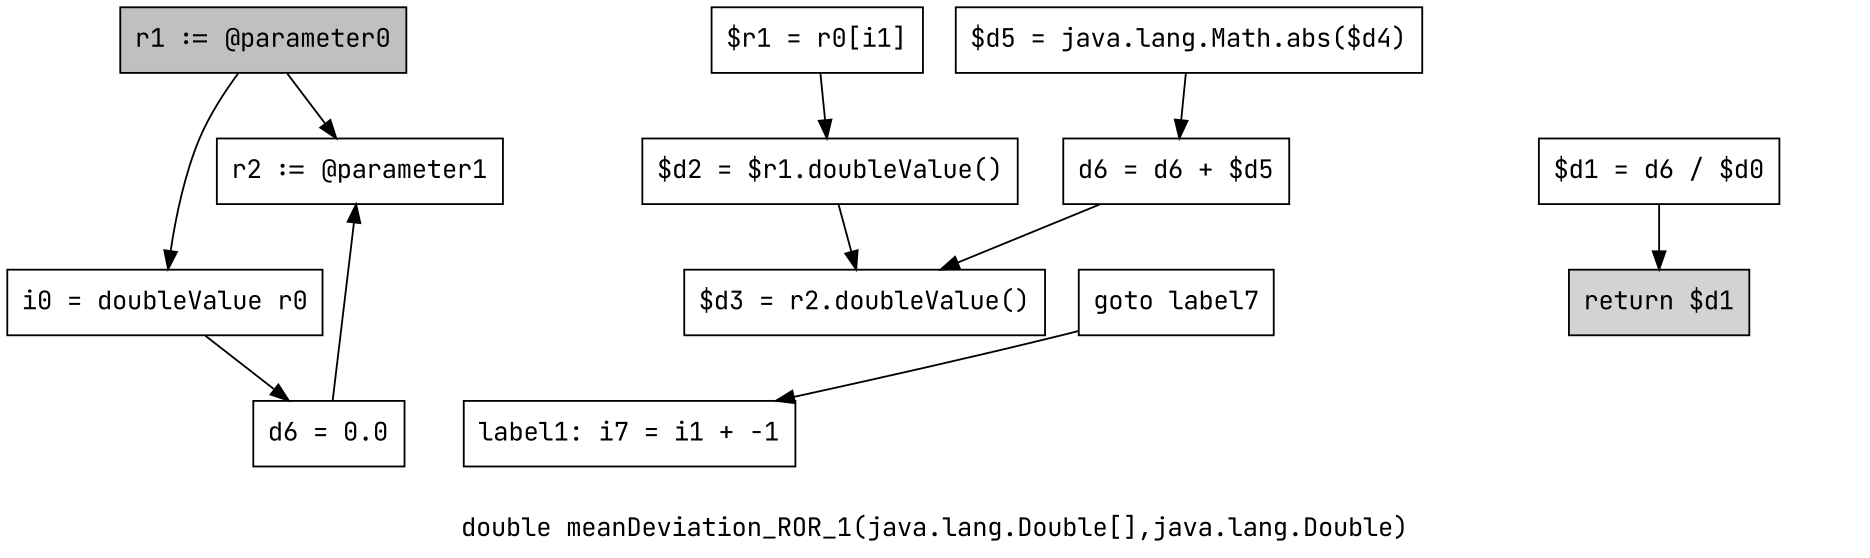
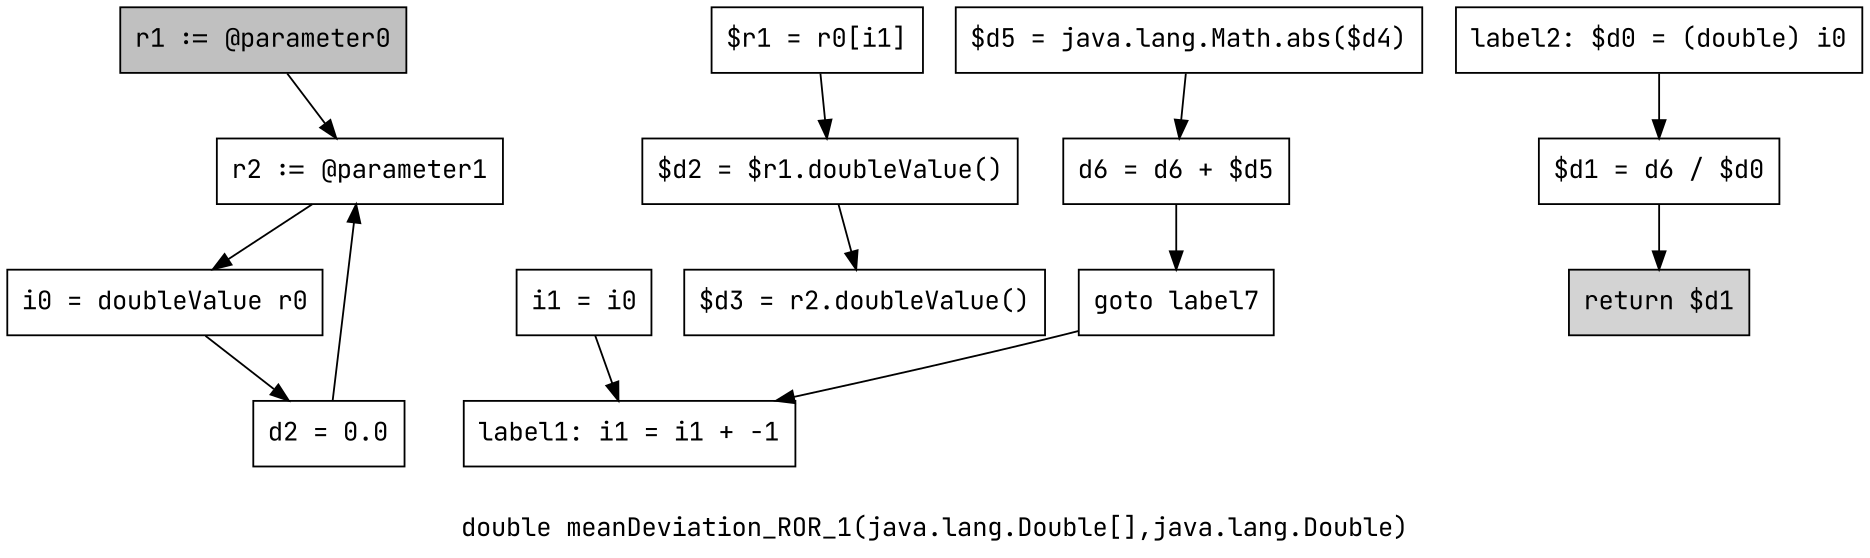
node "label2: $d0 = (double) i0": added
edge "r1 := @parameter0" -> "i0 = doubleValue r0": now "r2 := @parameter1" -> "i0 = doubleValue r0"
edge "d6 = d6 + $d5" -> "$d3 = r2.doubleValue()": now "d6 = d6 + $d5" -> "goto label7"
node "i1 = i0": added
node "d6 = 0.0": label "d6 = 0.0" -> "d2 = 0.0"
node "label1: i7 = i1 + -1": label "label1: i7 = i1 + -1" -> "label1: i1 = i1 + -1"
